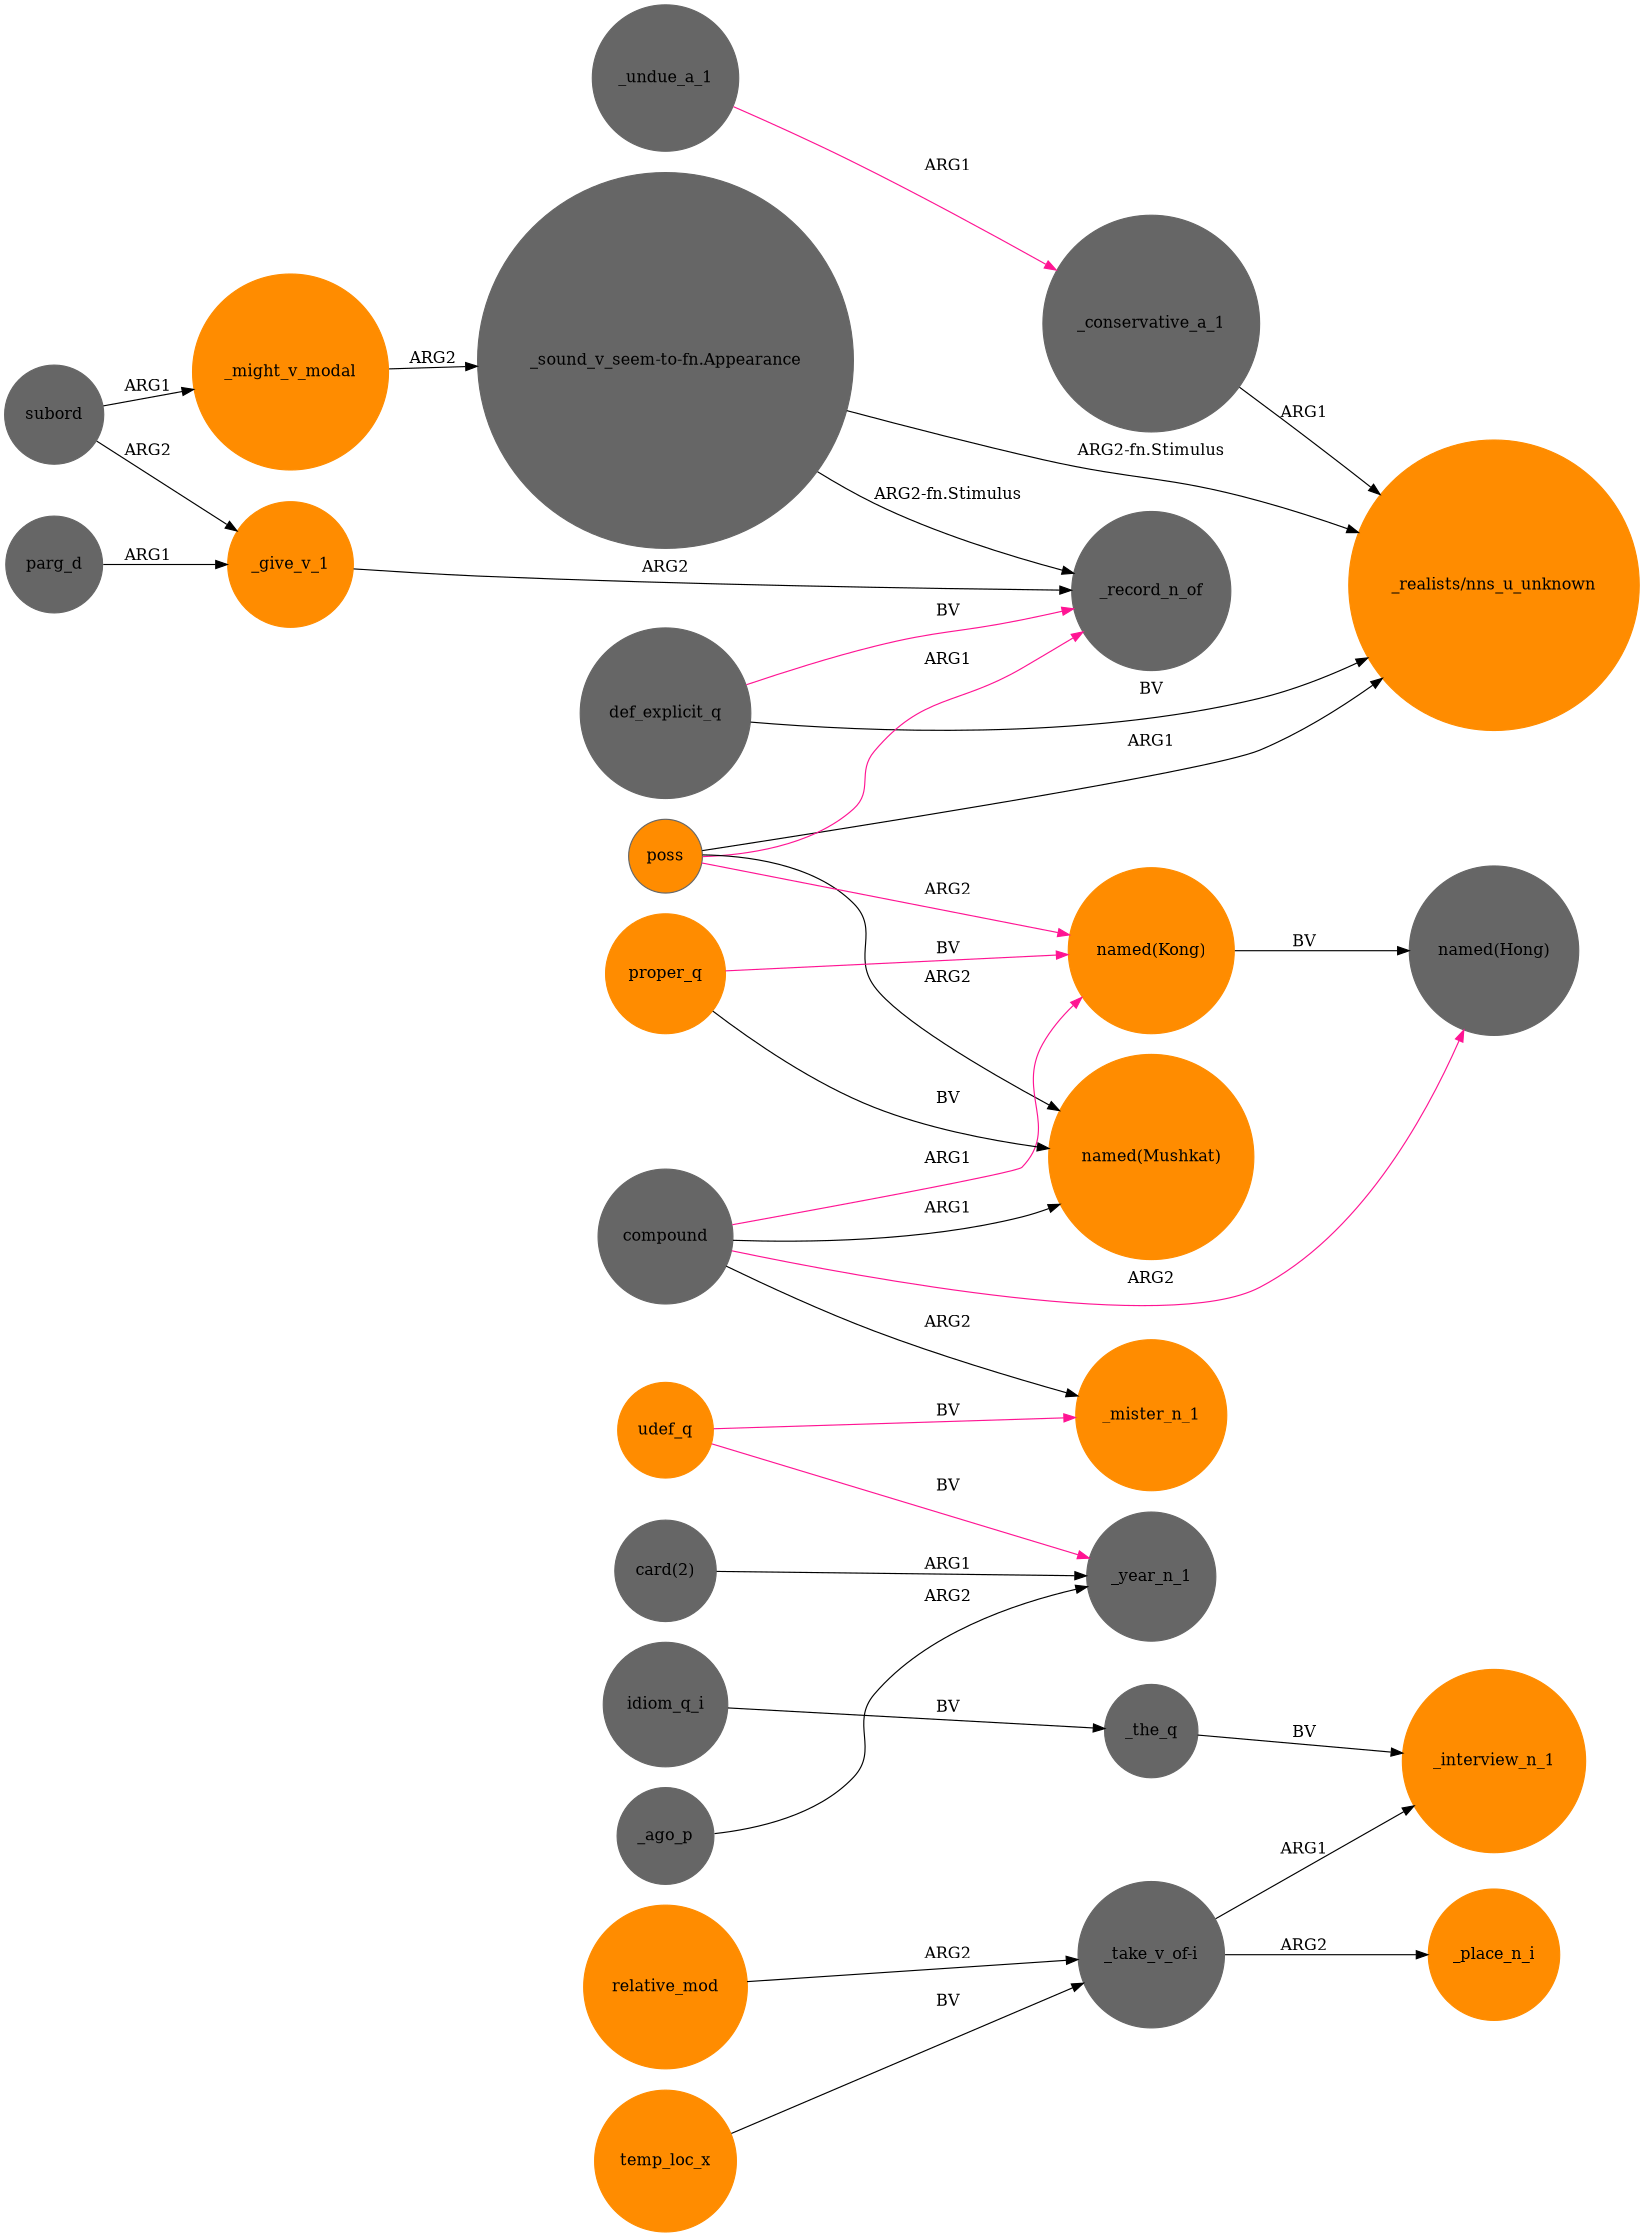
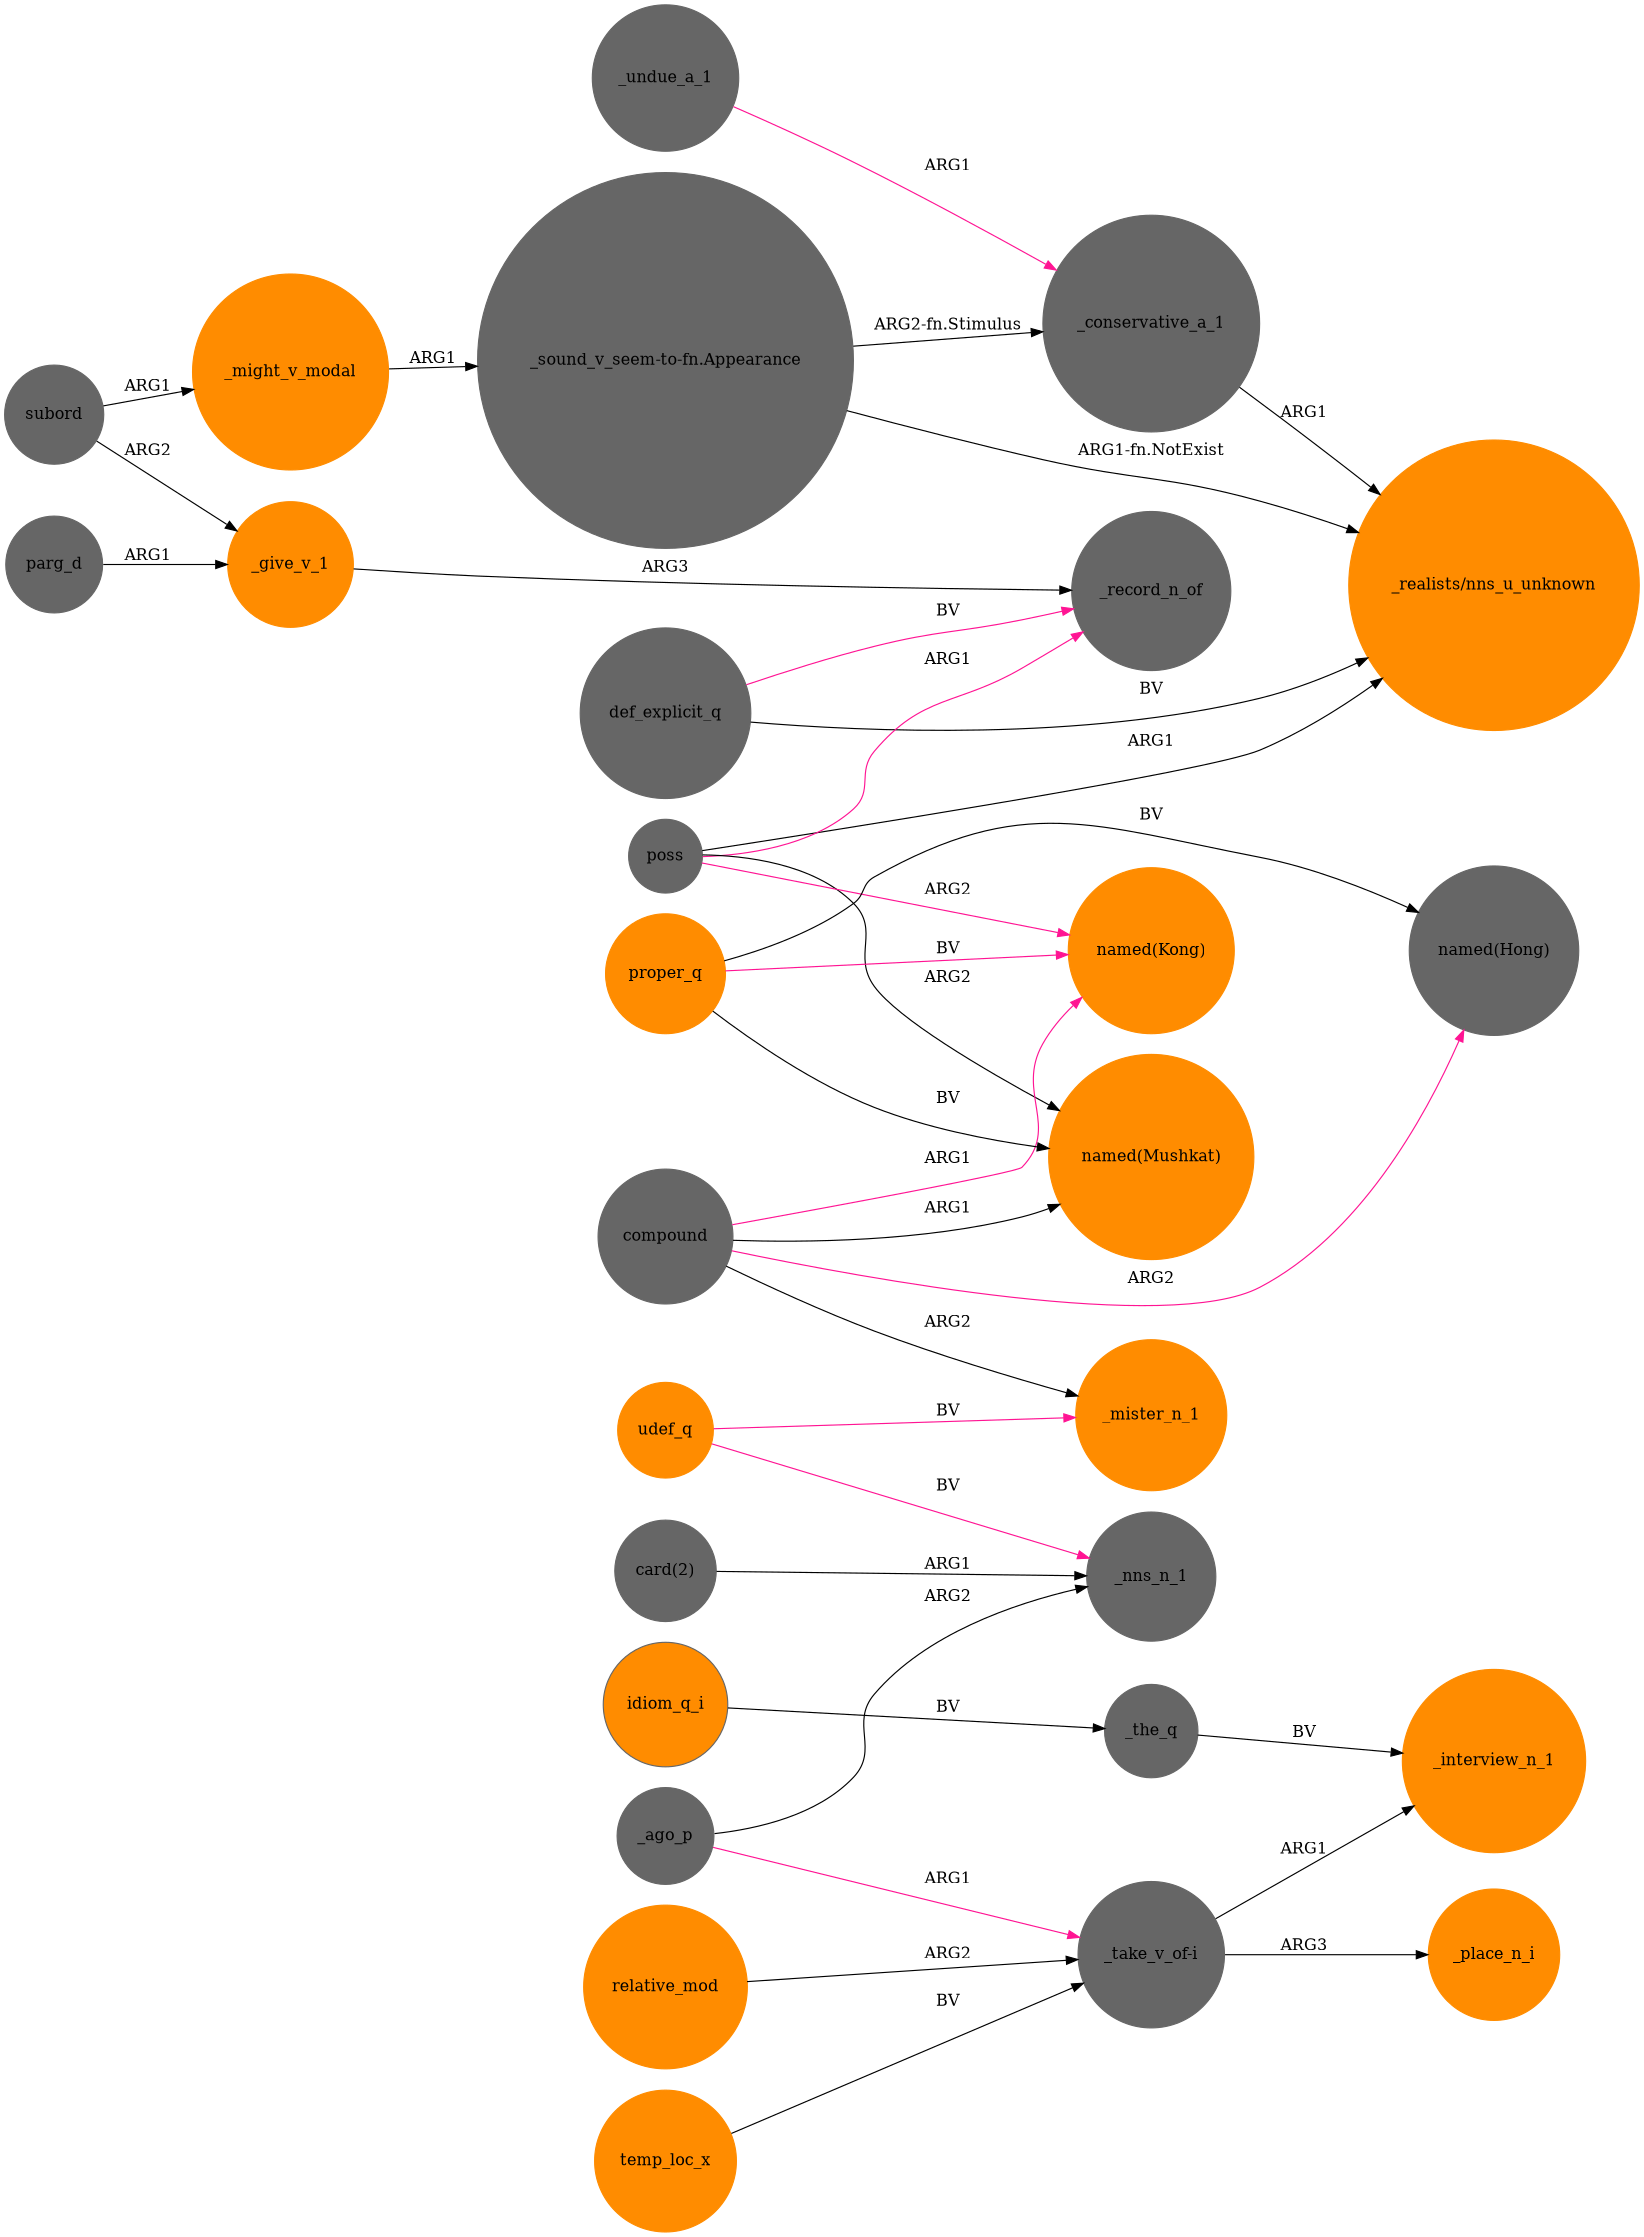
edge "_might_v_modal" -> "_sound_v_seem-to-fn.Appearance": label "ARG2" -> "ARG1"
edge "_sound_v_seem-to-fn.Appearance" -> "_realists/nns_u_unknown": label "ARG2-fn.Stimulus" -> "ARG1-fn.NotExist"
edge "_sound_v_seem-to-fn.Appearance" -> "_record_n_of": now "_sound_v_seem-to-fn.Appearance" -> "_conservative_a_1"
edge "_give_v_1" -> "_record_n_of": label "ARG2" -> "ARG3"
node "poss": fillcolor darkorange -> gray40
edge "named(Kong)" -> "named(Hong)": now "proper_q" -> "named(Hong)"
node "_year_n_1": label "_year_n_1" -> "_nns_n_1"
node "idiom_q_i": fillcolor gray40 -> darkorange
edge "_ago_p" -> "_take_v_of-i": added, label "ARG1"
edge "_take_v_of-i" -> "_place_n_i": label "ARG2" -> "ARG3"
